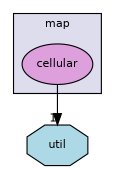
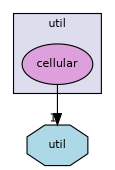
cluster "map": label "map" -> "util"
